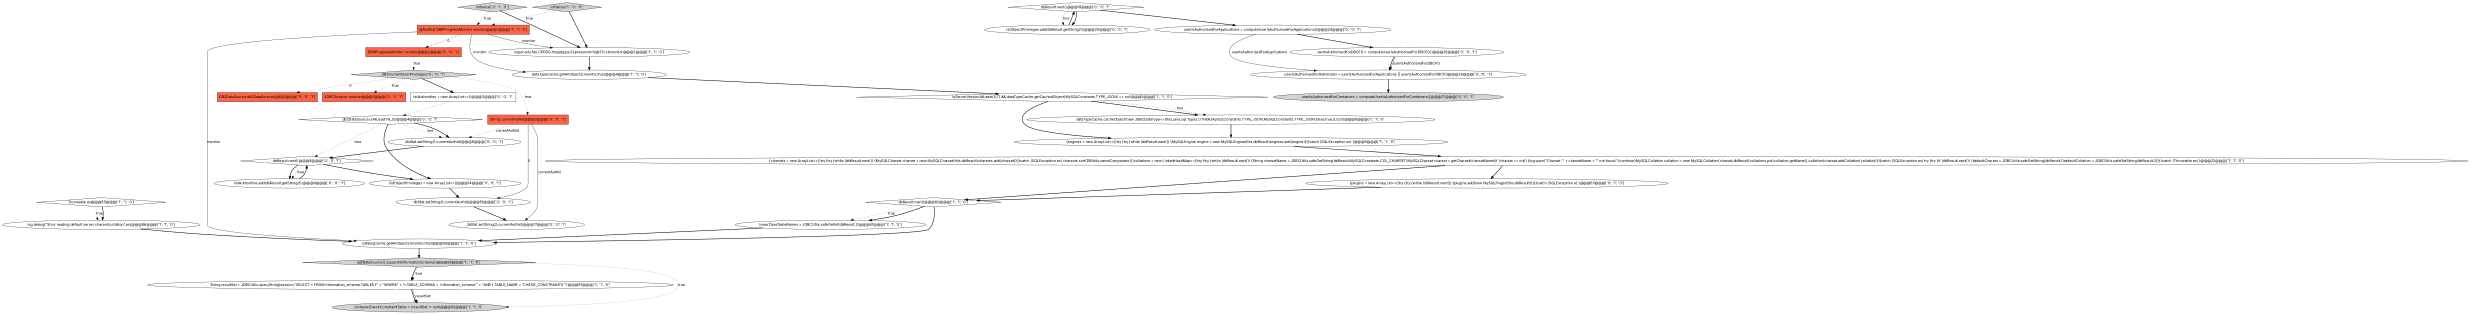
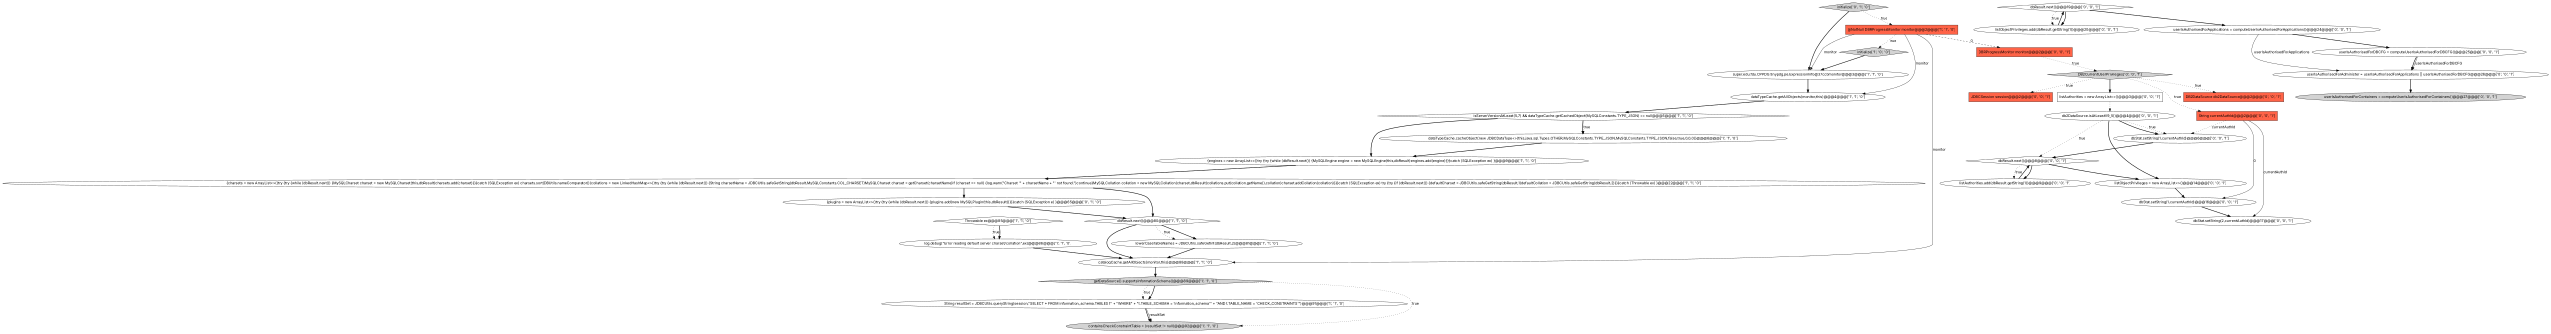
edge "initialize['1', '0', '0']" -> "@NotNull DBRProgressMonitor monitor@@@2@@@['1', '1', '0']": reversed
edge "DB2CurrentUserPrivileges['0', '0', '1']" -> "DB2DataSource db2DataSource@@@2@@@['0', '0', '1']": label "0" -> "true"
node "db2DataSource.isAtLeastV9_5()@@@4@@@['0', '0', '1']": shape diamond -> ellipse
